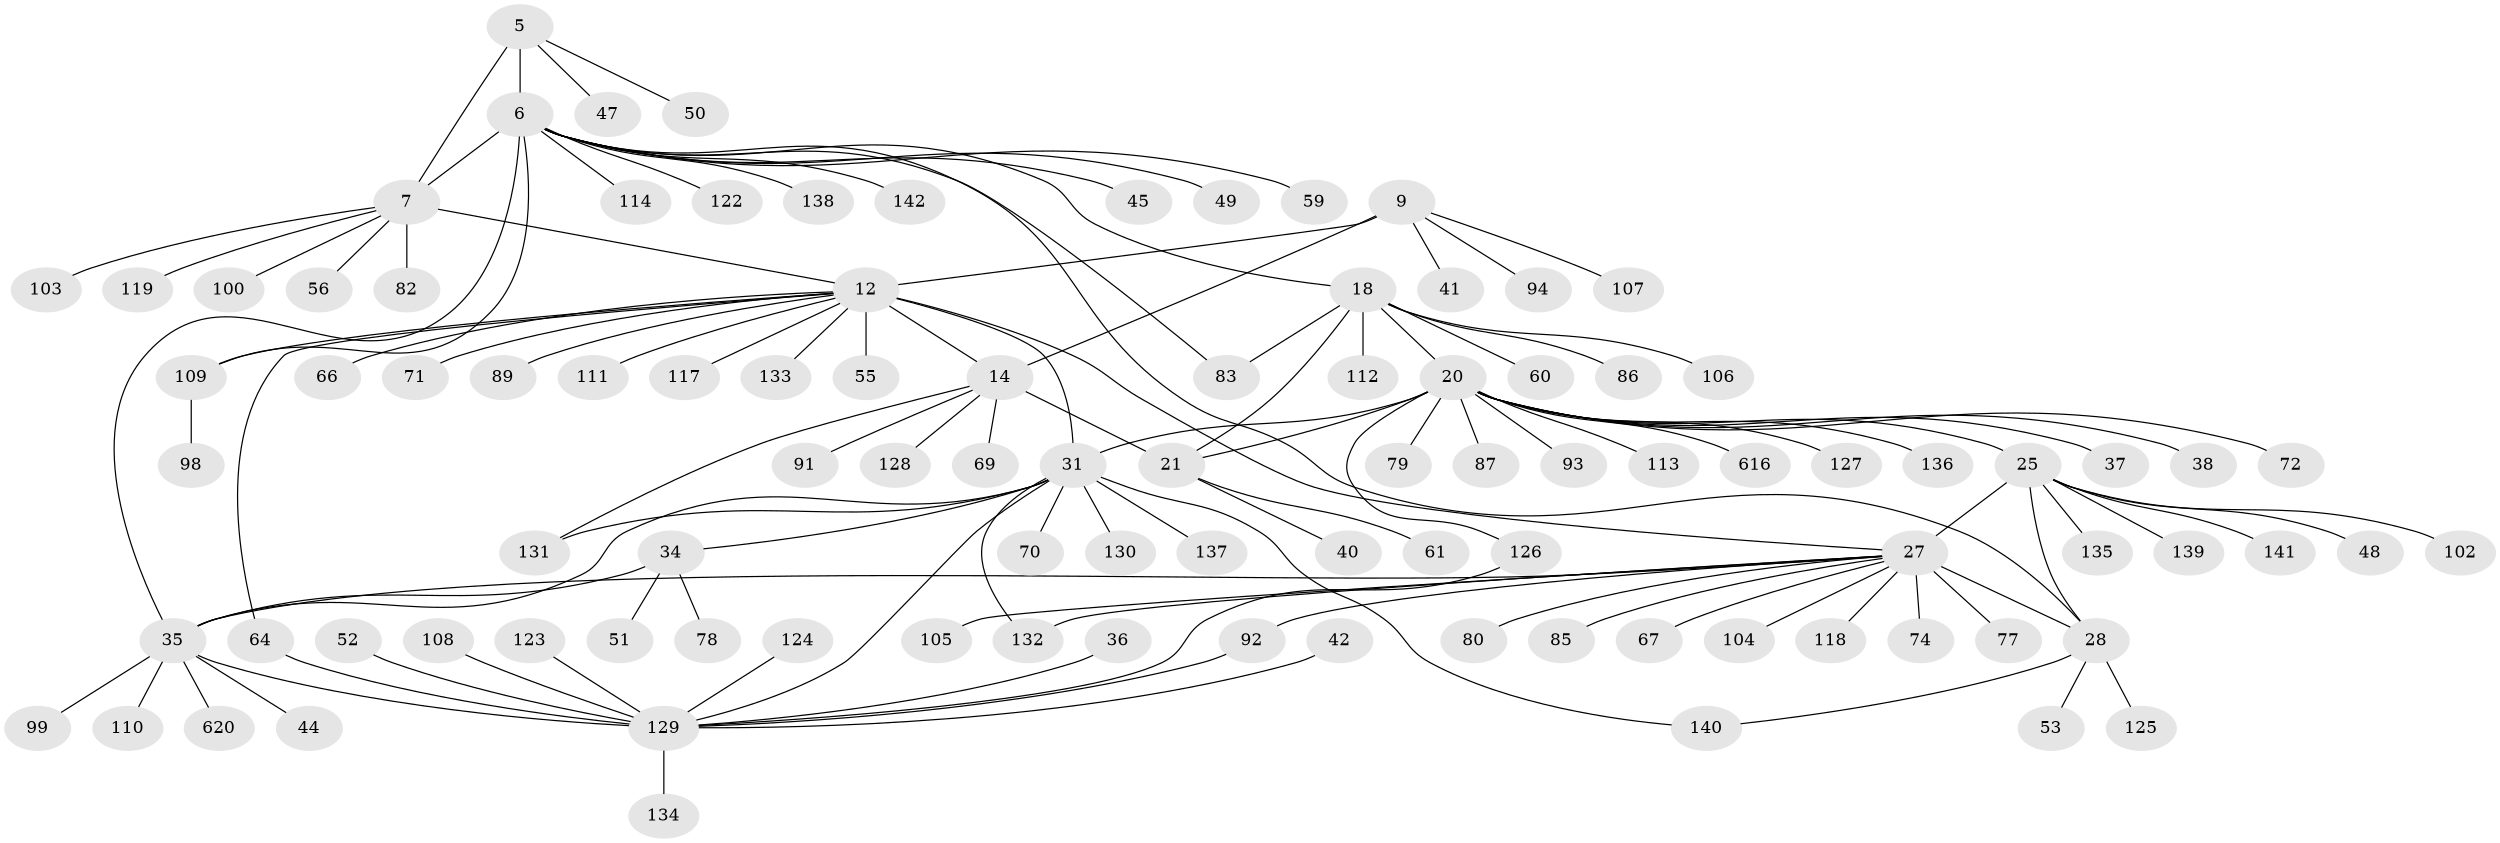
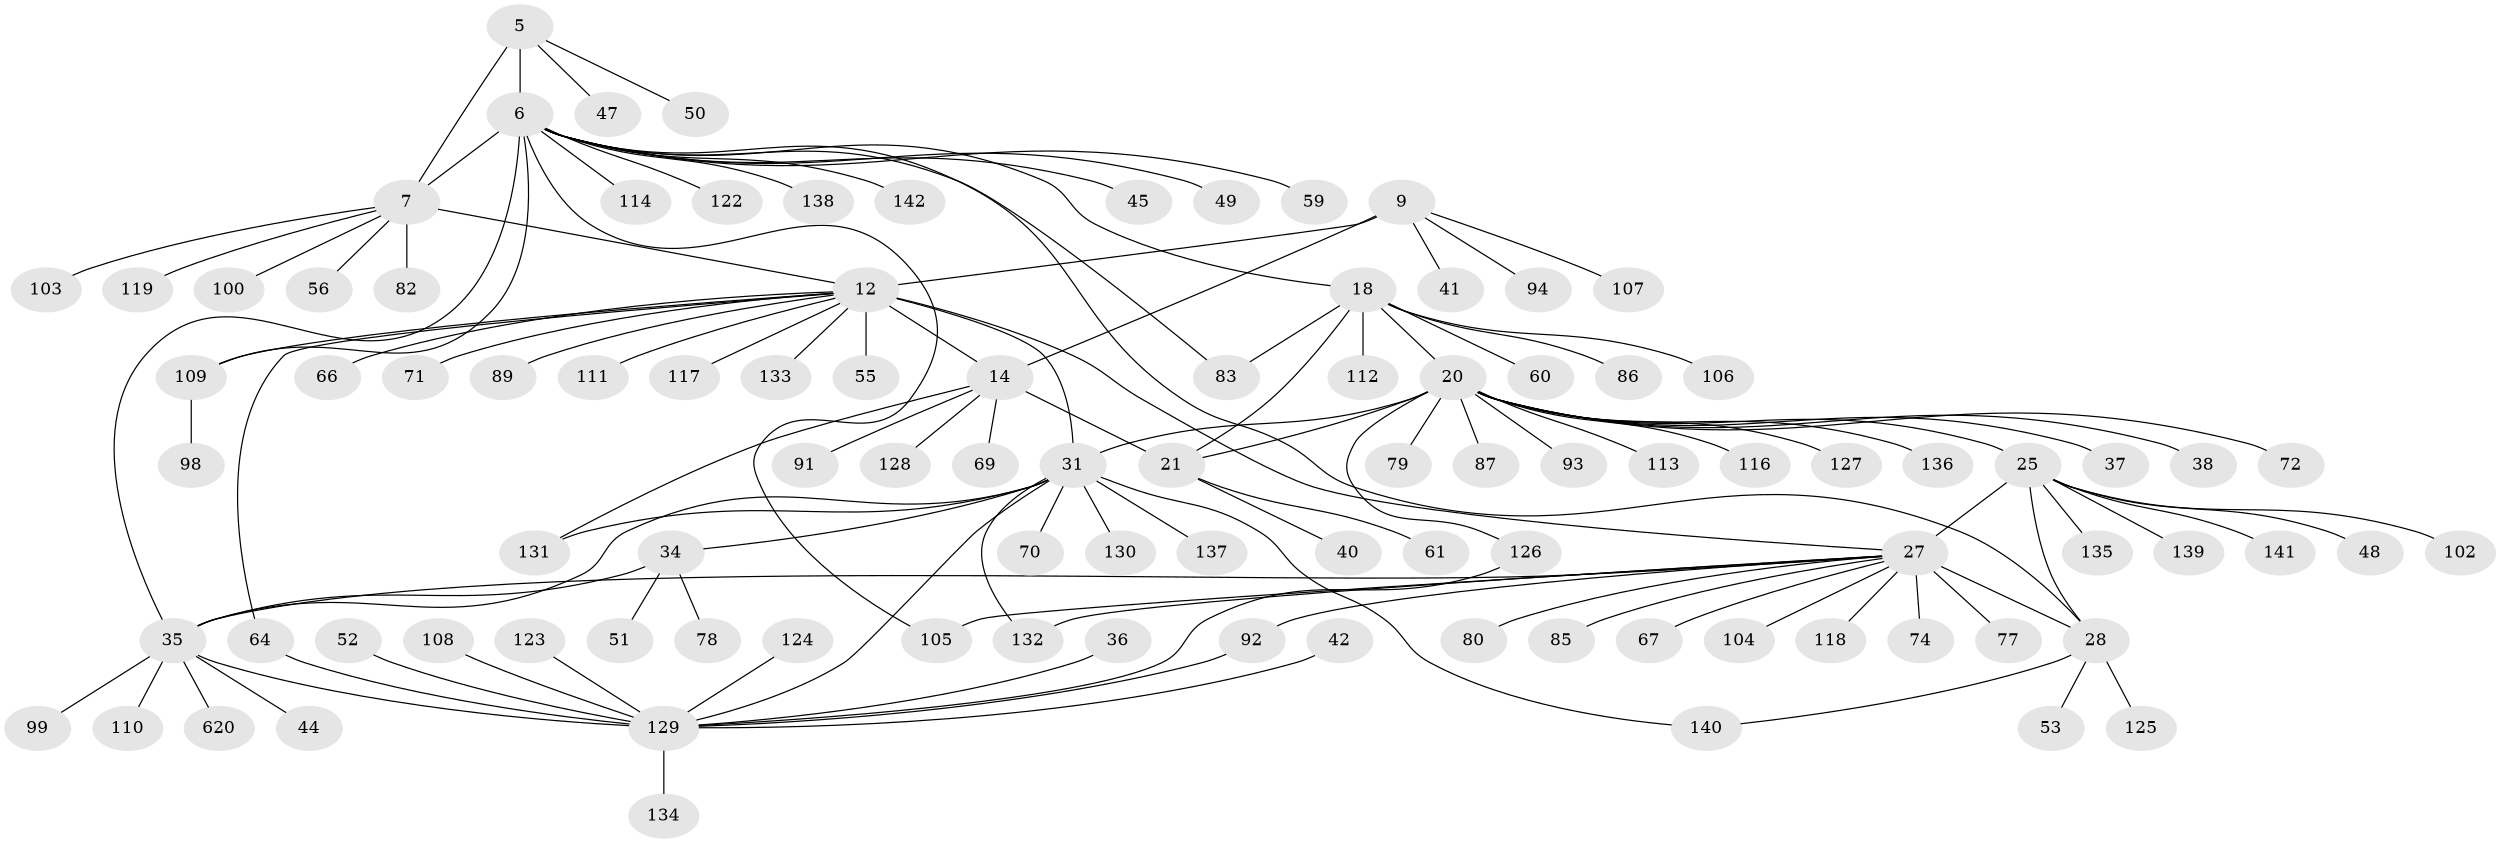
edge "6" -- "105": added
node "616": label "616" -> "116"
